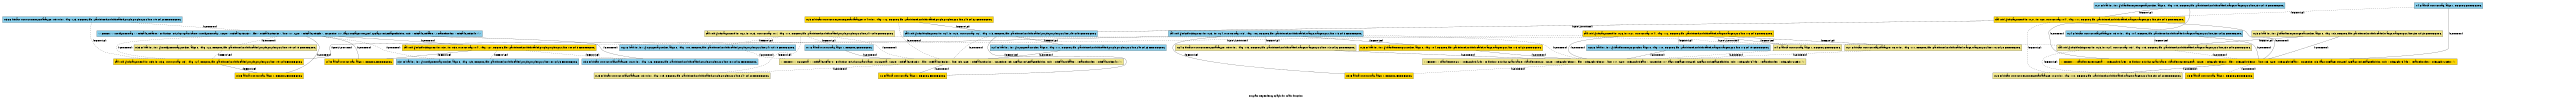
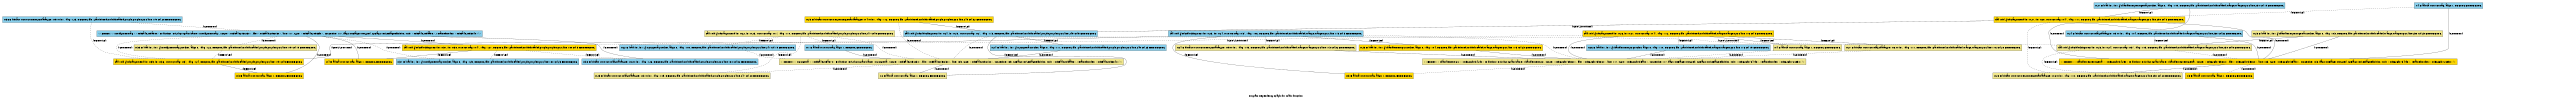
node "%2 = alloca %struct._tag, align 1, DBGLOC ENDDBGLOC": fillcolor gold -> khaki
